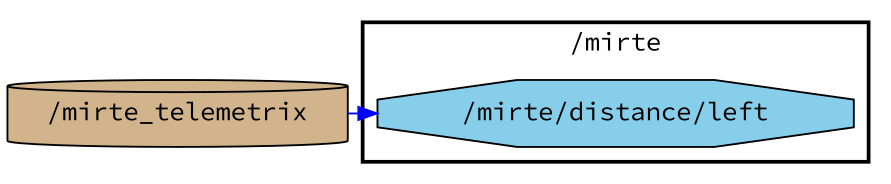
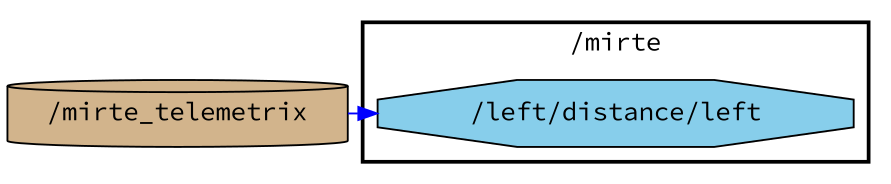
node "/mirte/distance/left": label "/mirte/distance/left" -> "/left/distance/left"
